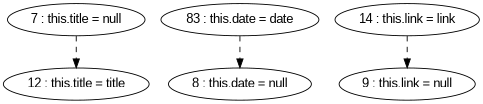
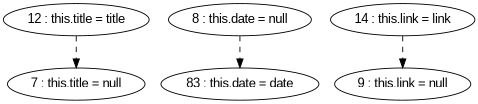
edge "7 : this.title = null" -> "12 : this.title = title": reversed
edge "83 : this.date = date" -> "8 : this.date = null": reversed
